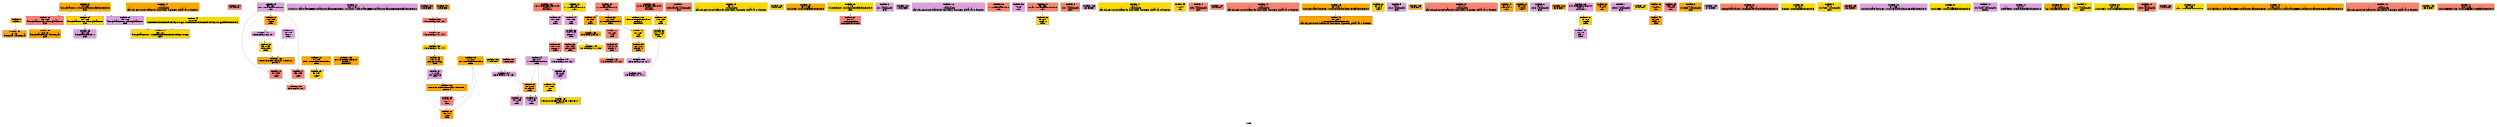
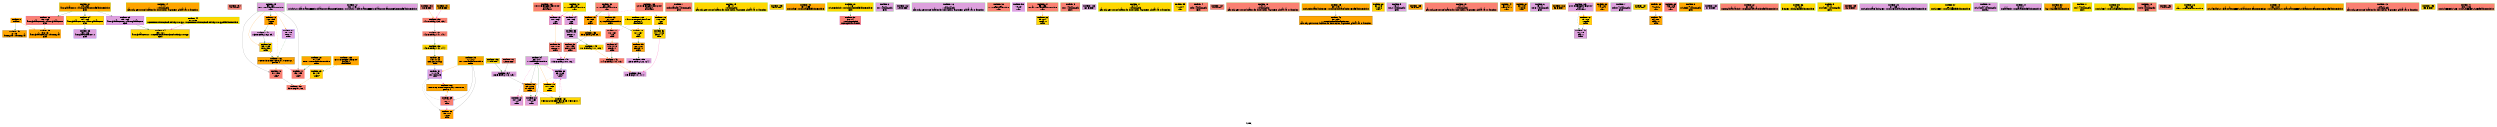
edge "NodeID: 28" -> "NodeID: 69": now "NodeID: 28" -> "NodeID: 71"
